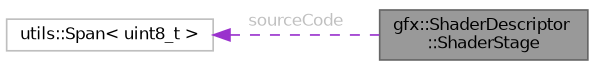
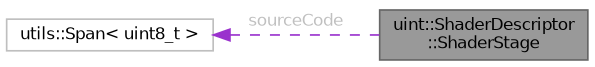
node "gfx::ShaderDescriptor ::ShaderStage": label "gfx::ShaderDescriptor ::ShaderStage" -> "uint::ShaderDescriptor ::ShaderStage"
